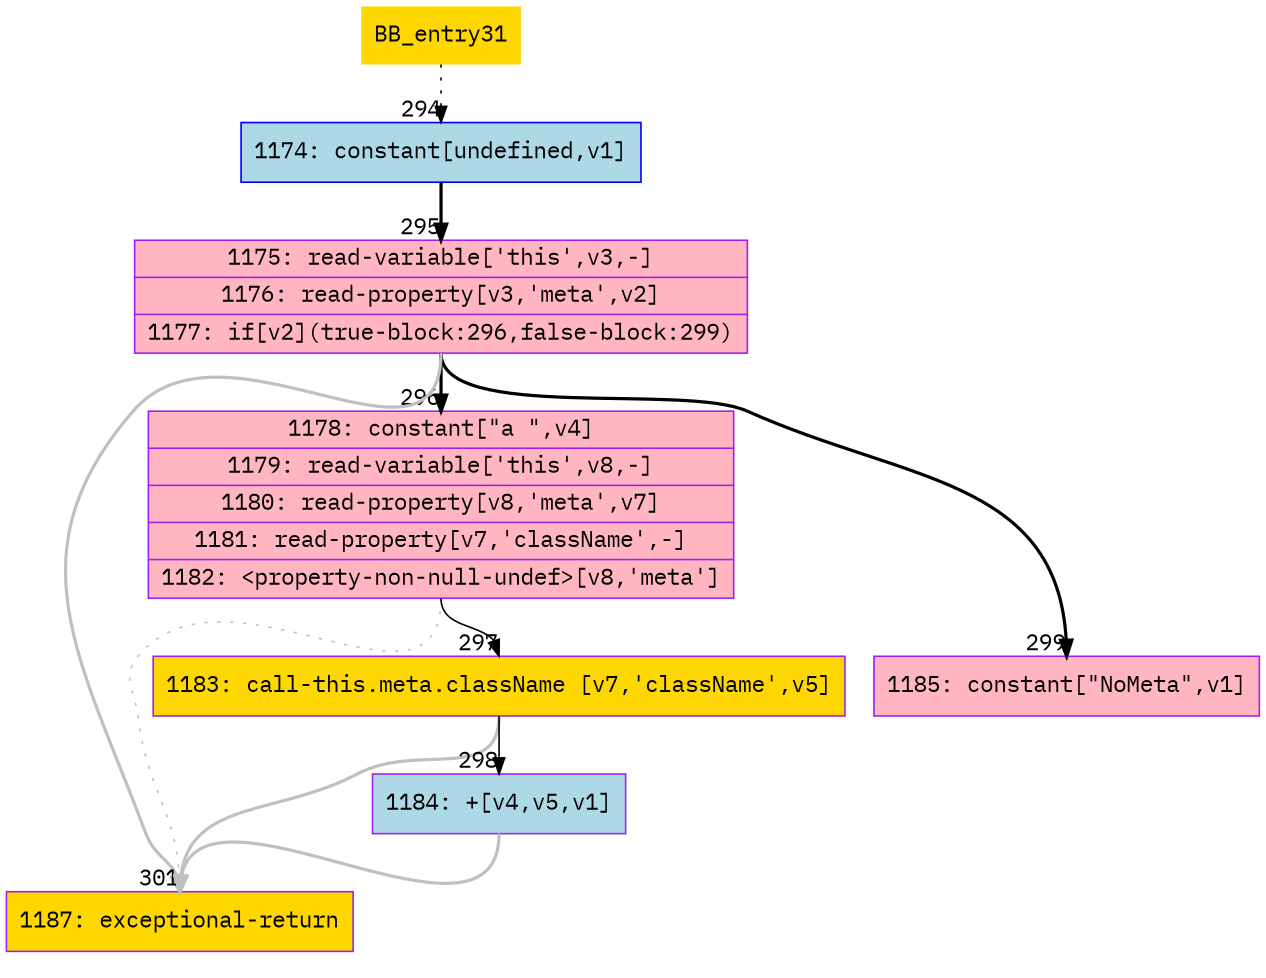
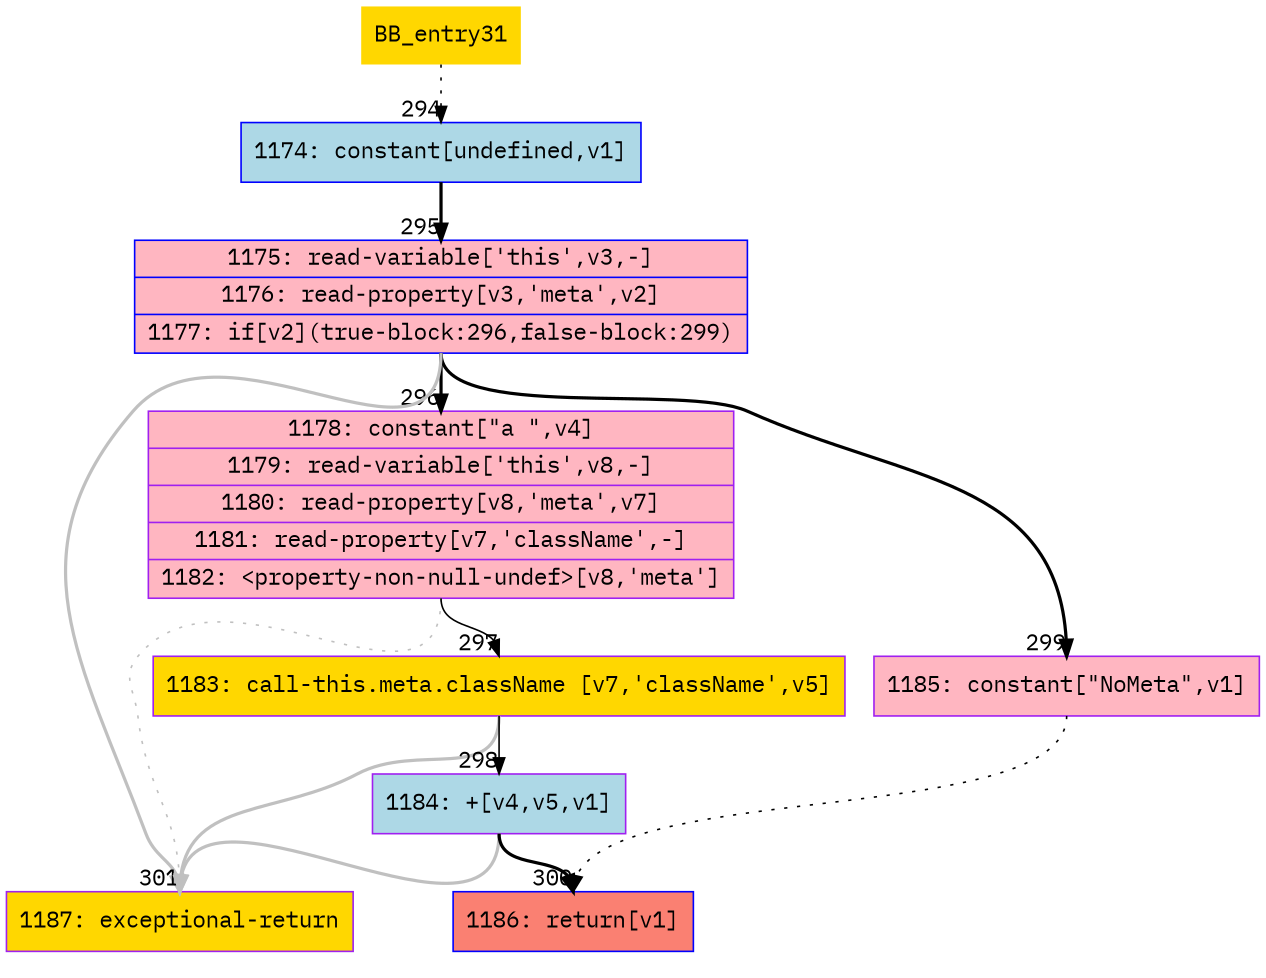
node "1175: read-variable['this',v3,-]": color purple -> blue
node "1186: return[v1]": added
